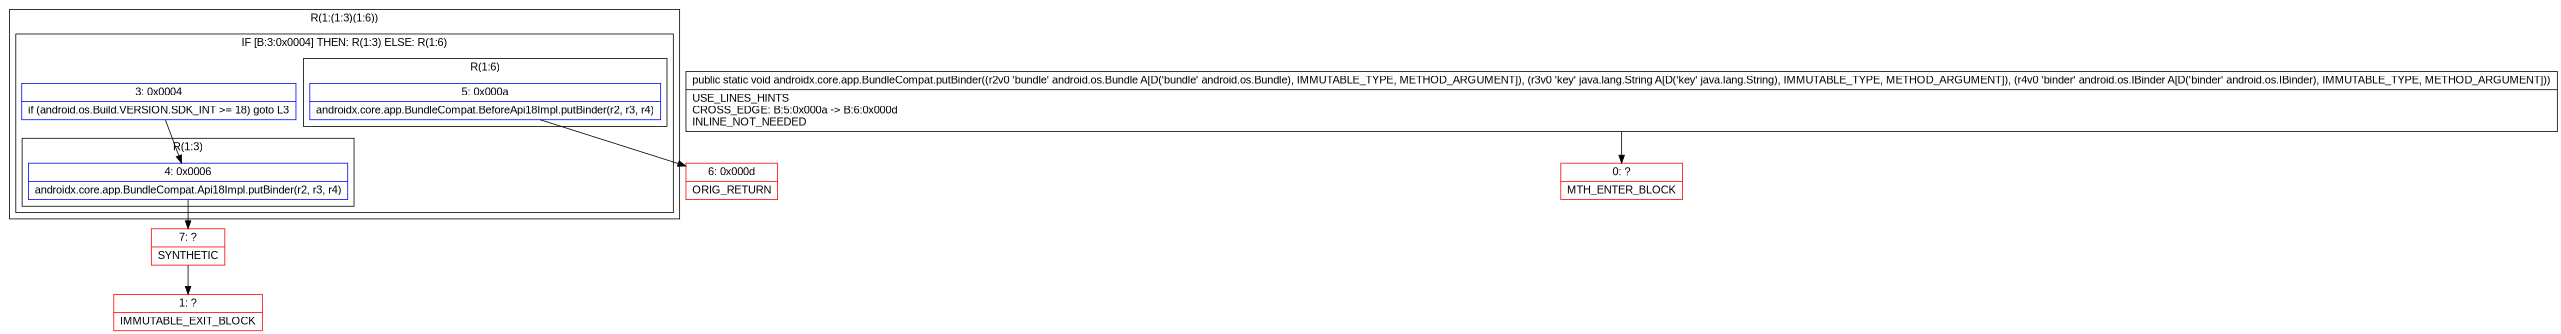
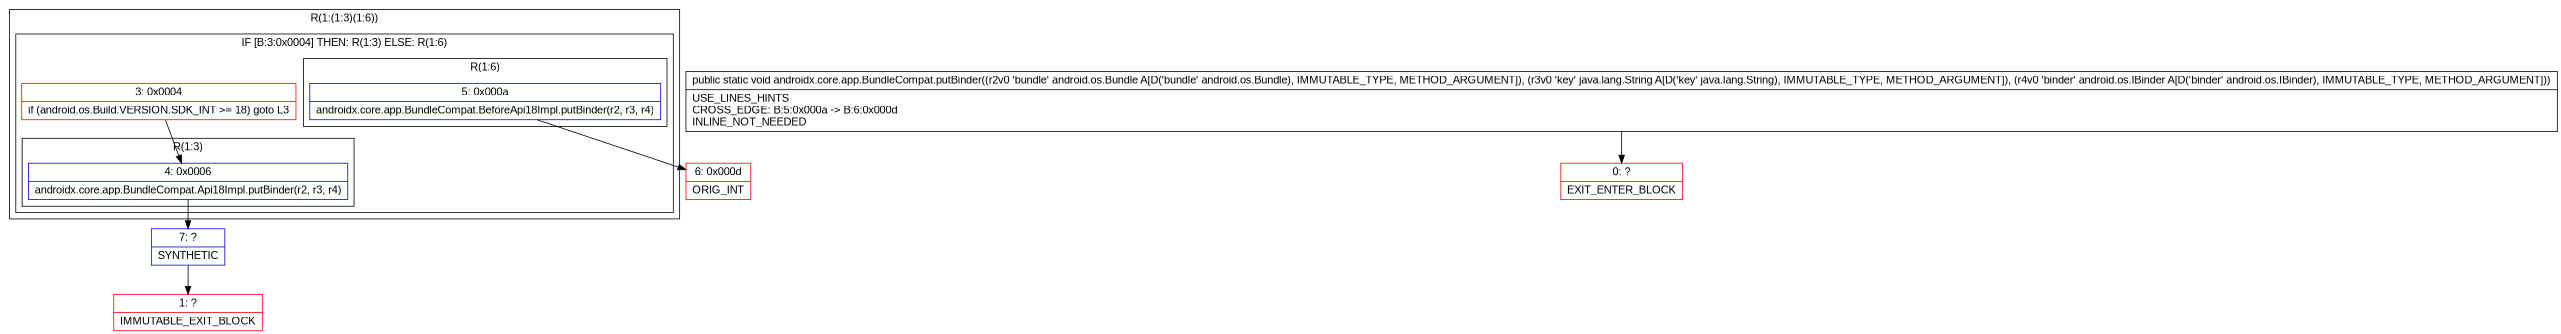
node "3: 0x0004": color blue -> red
node "6: 0x000d": text "ORIG_RETURN" -> "ORIG_INT"
node "0: ?": text "MTH_ENTER_BLOCK" -> "EXIT_ENTER_BLOCK"
node "7: ?": color red -> blue
